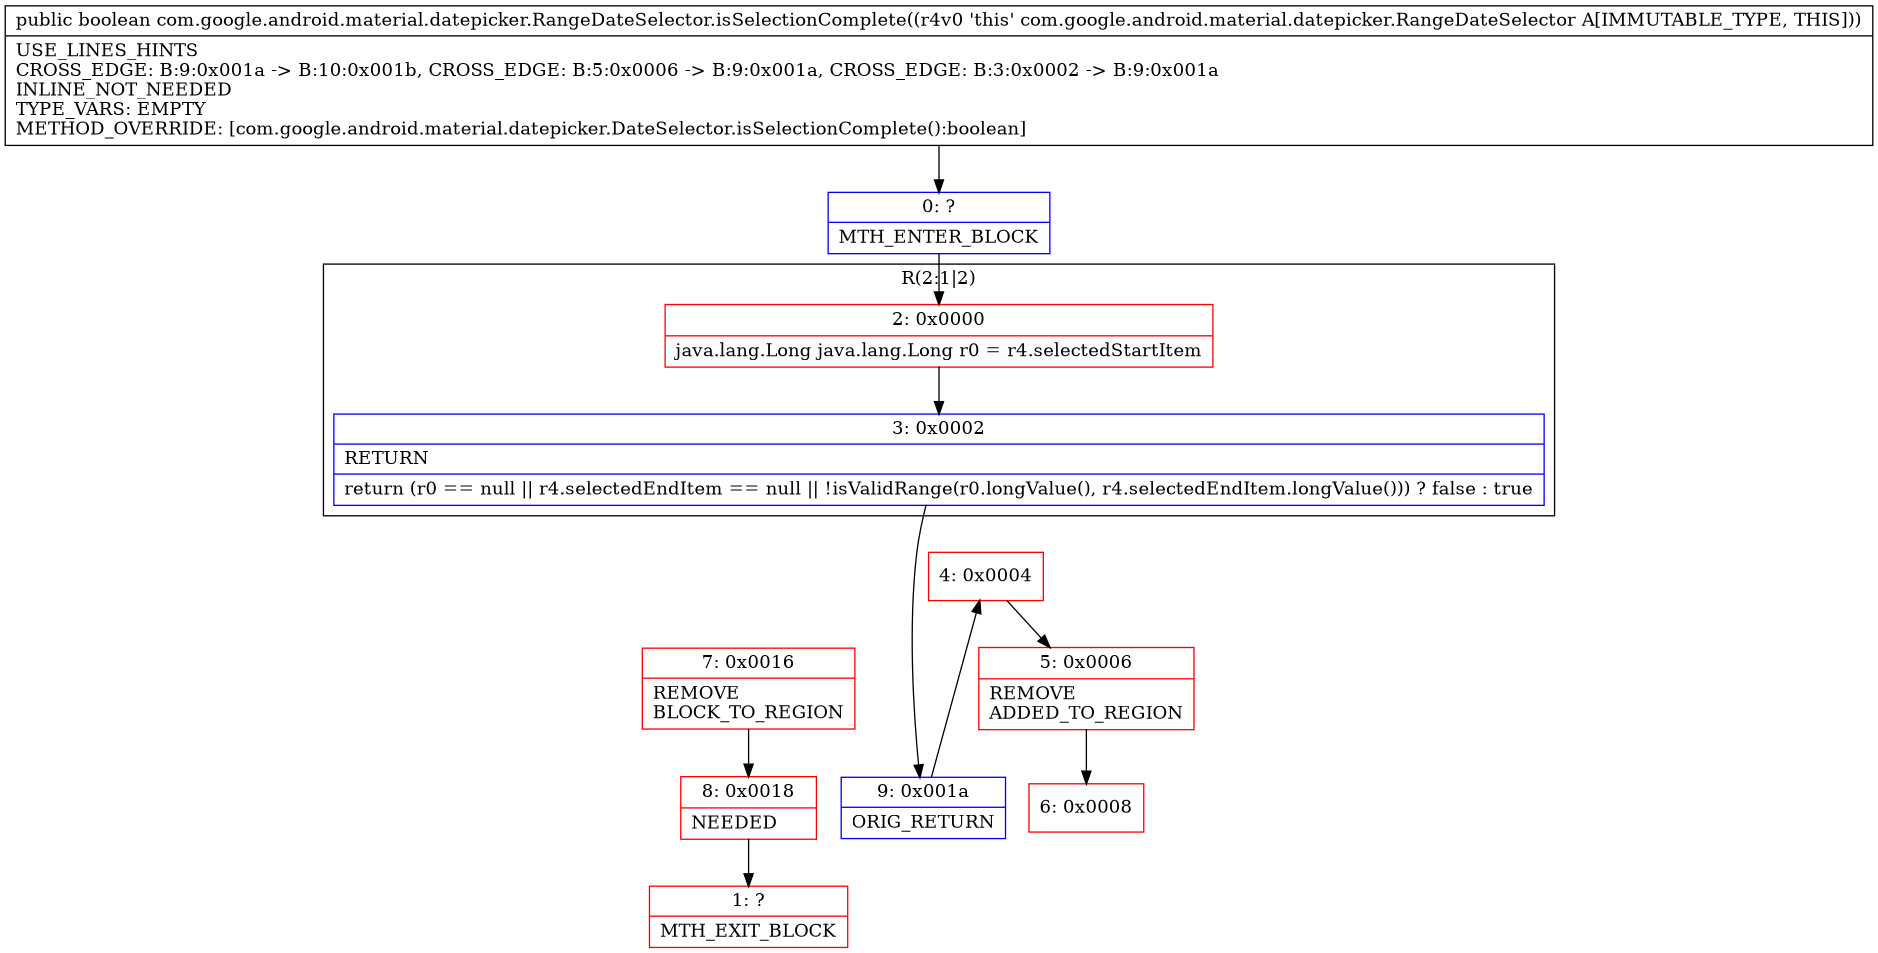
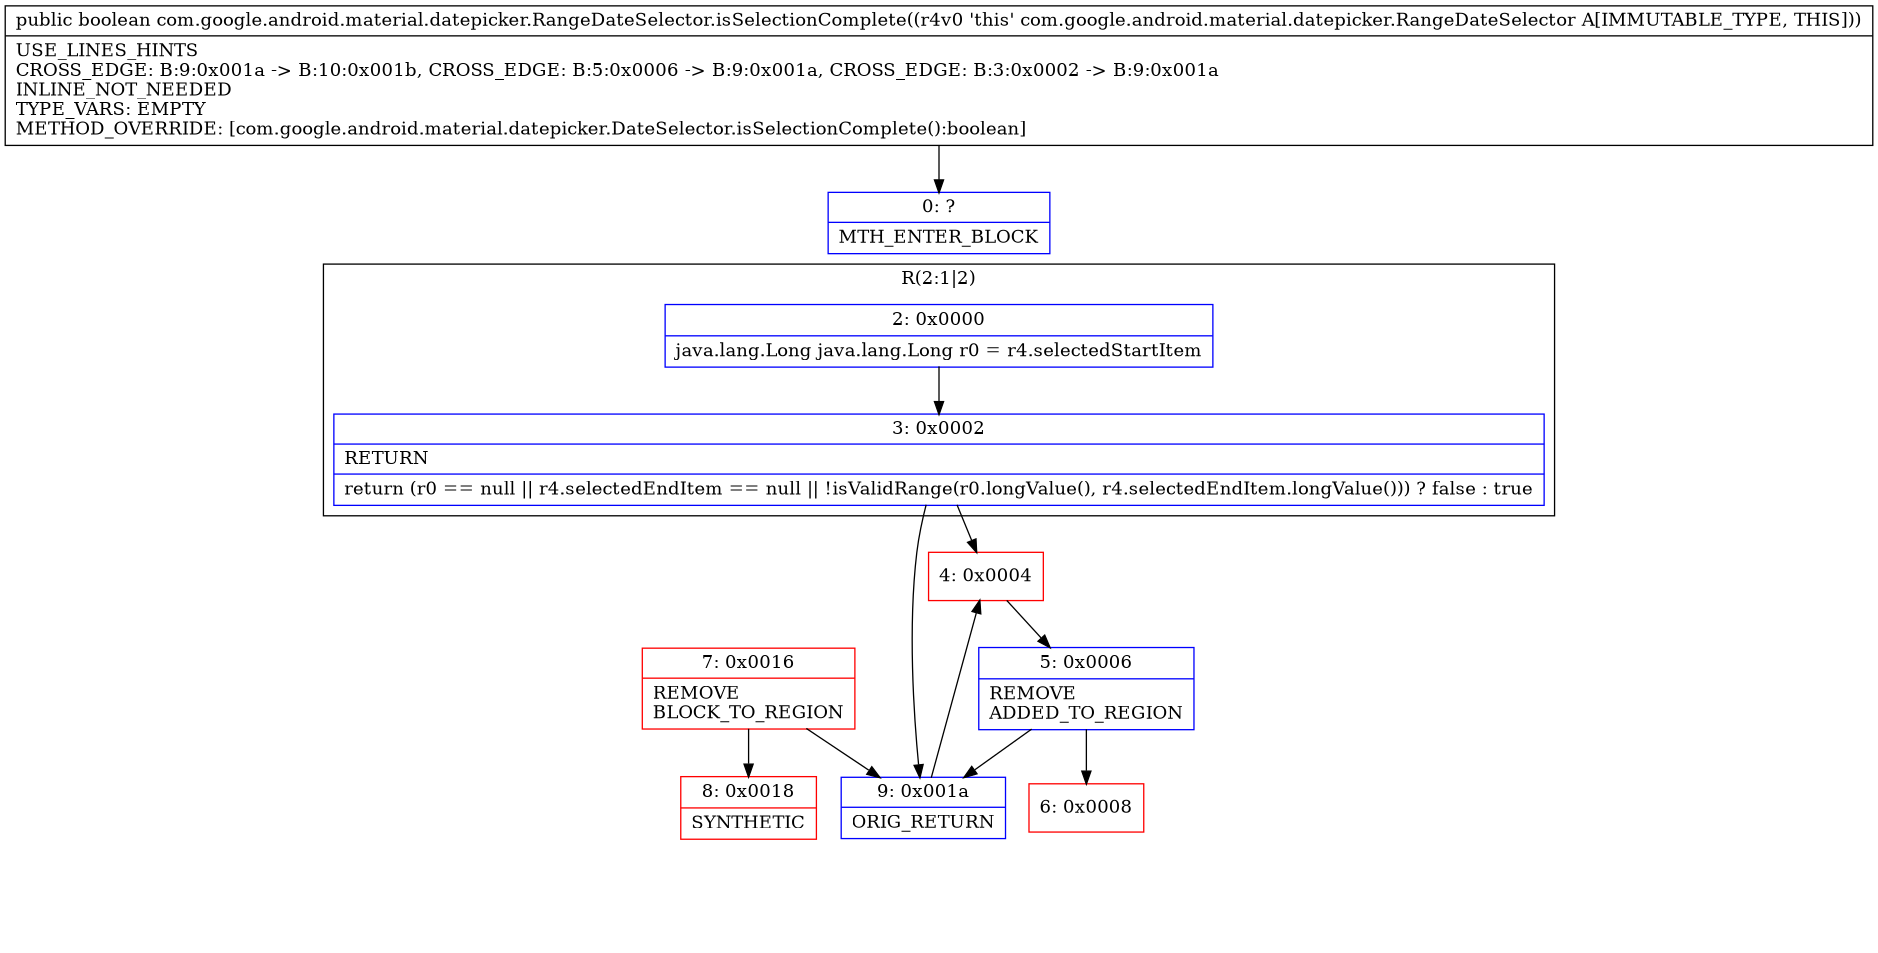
edge "0: ?" -> "2: 0x0000": removed
node "2: 0x0000": color red -> blue
edge "3: 0x0002" -> "4: 0x0004": added
node "5: 0x0006": color red -> blue
edge "7: 0x0016" -> "9: 0x001a": added
edge "5: 0x0006" -> "9: 0x001a": added
node "8: 0x0018": text "NEEDED" -> "SYNTHETIC"
node "1: ?": removed
